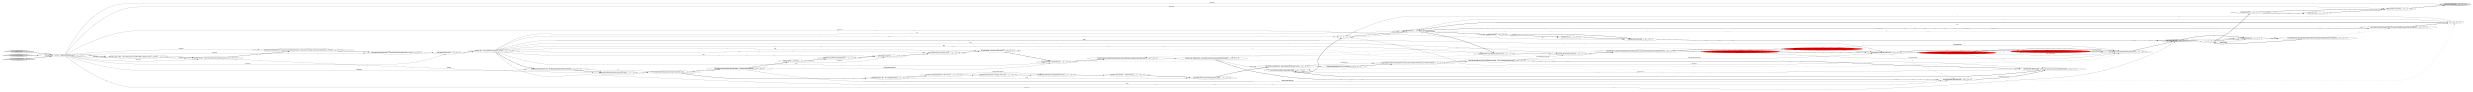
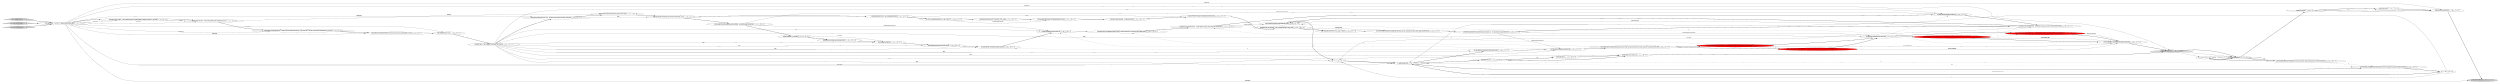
edge "i++@@@42@@@['1', '1', '0']" -> "manager.isConnected()@@@45@@@['1', '1', '0']": now "i < oldCustomizedViews.size()@@@41@@@['1', '1', '0']" -> "manager.isConnected()@@@45@@@['1', '1', '0']"
edge "i < oldCustomizedViews.size()@@@41@@@['1', '1', '0']" -> "i++@@@42@@@['1', '1', '0']": label "newExternalViews" -> "true"
